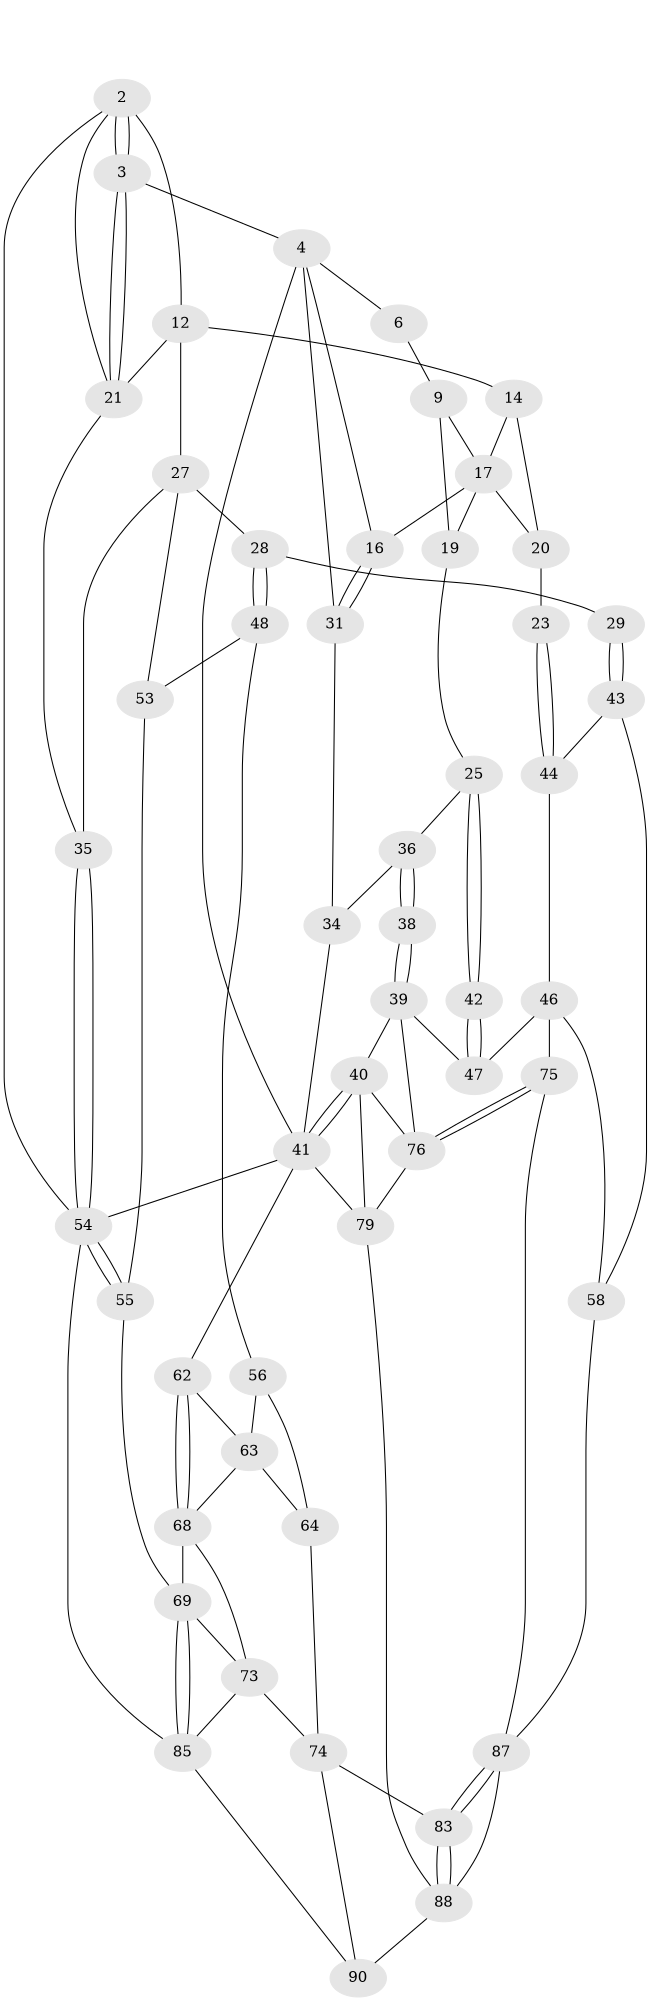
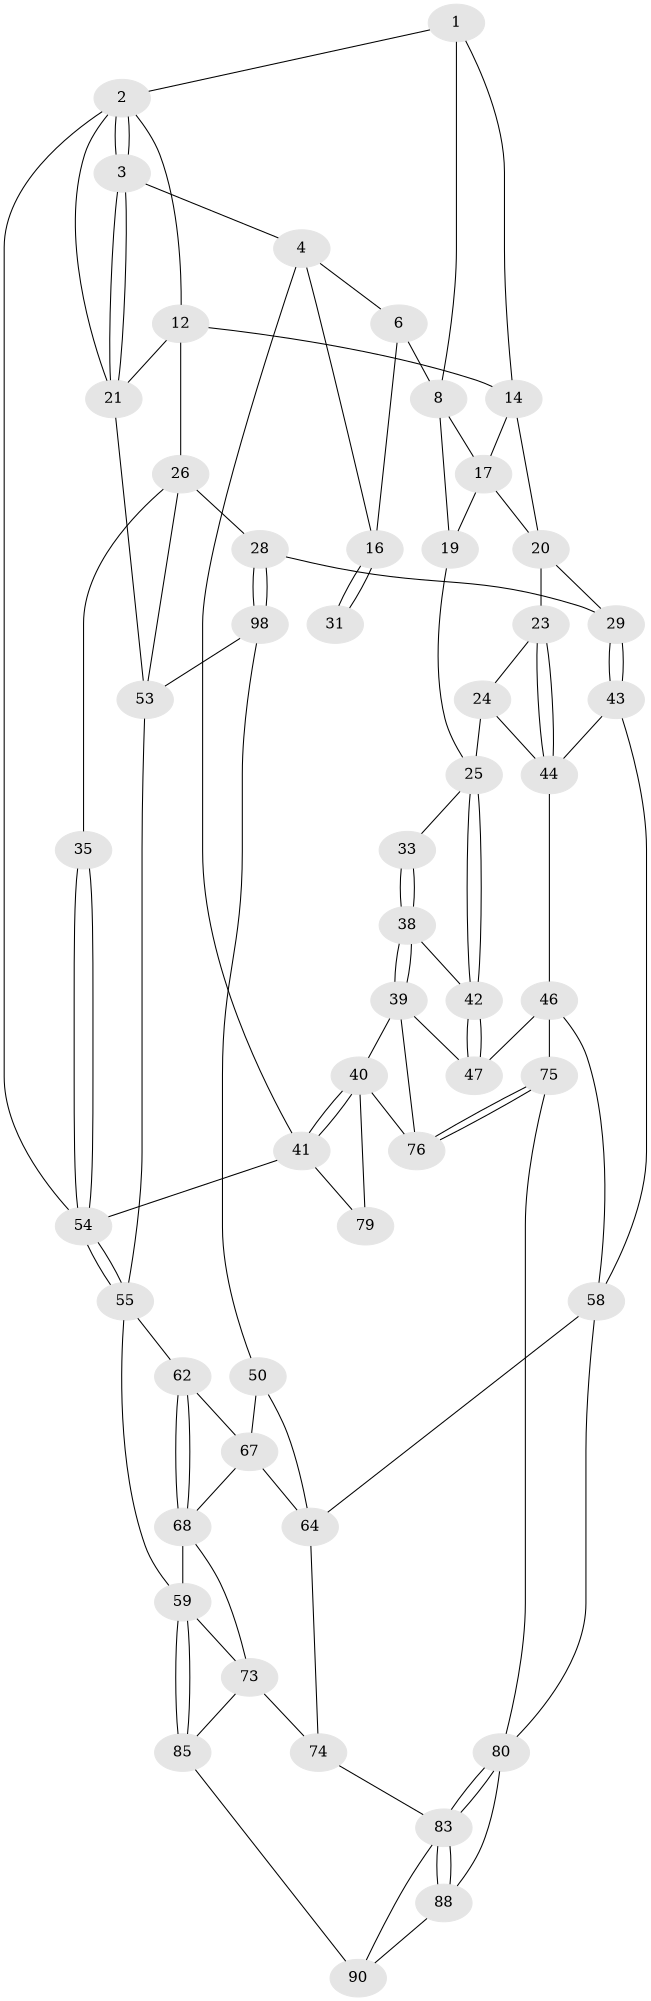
node "1": added
node "9": label "9" -> "8"
edge "4" -- "31": removed
node "27": label "27" -> "26"
edge "17" -- "16": now "6" -- "16"
edge "20" -- "29": added
edge "21" -- "35": now "21" -- "53"
node "48": label "48" -> "98"
node "24": added
node "36": label "36" -> "33"
node "34": removed
edge "38" -- "42": added
edge "76" -- "79": removed
edge "41" -- "62": now "55" -- "62"
node "56": label "56" -> "50"
edge "58" -- "64": added
node "63": label "63" -> "67"
edge "54" -- "85": removed
edge "79" -- "88": removed
node "69": label "69" -> "59"
node "87": label "87" -> "80"
edge "74" -- "90": now "83" -- "90"
